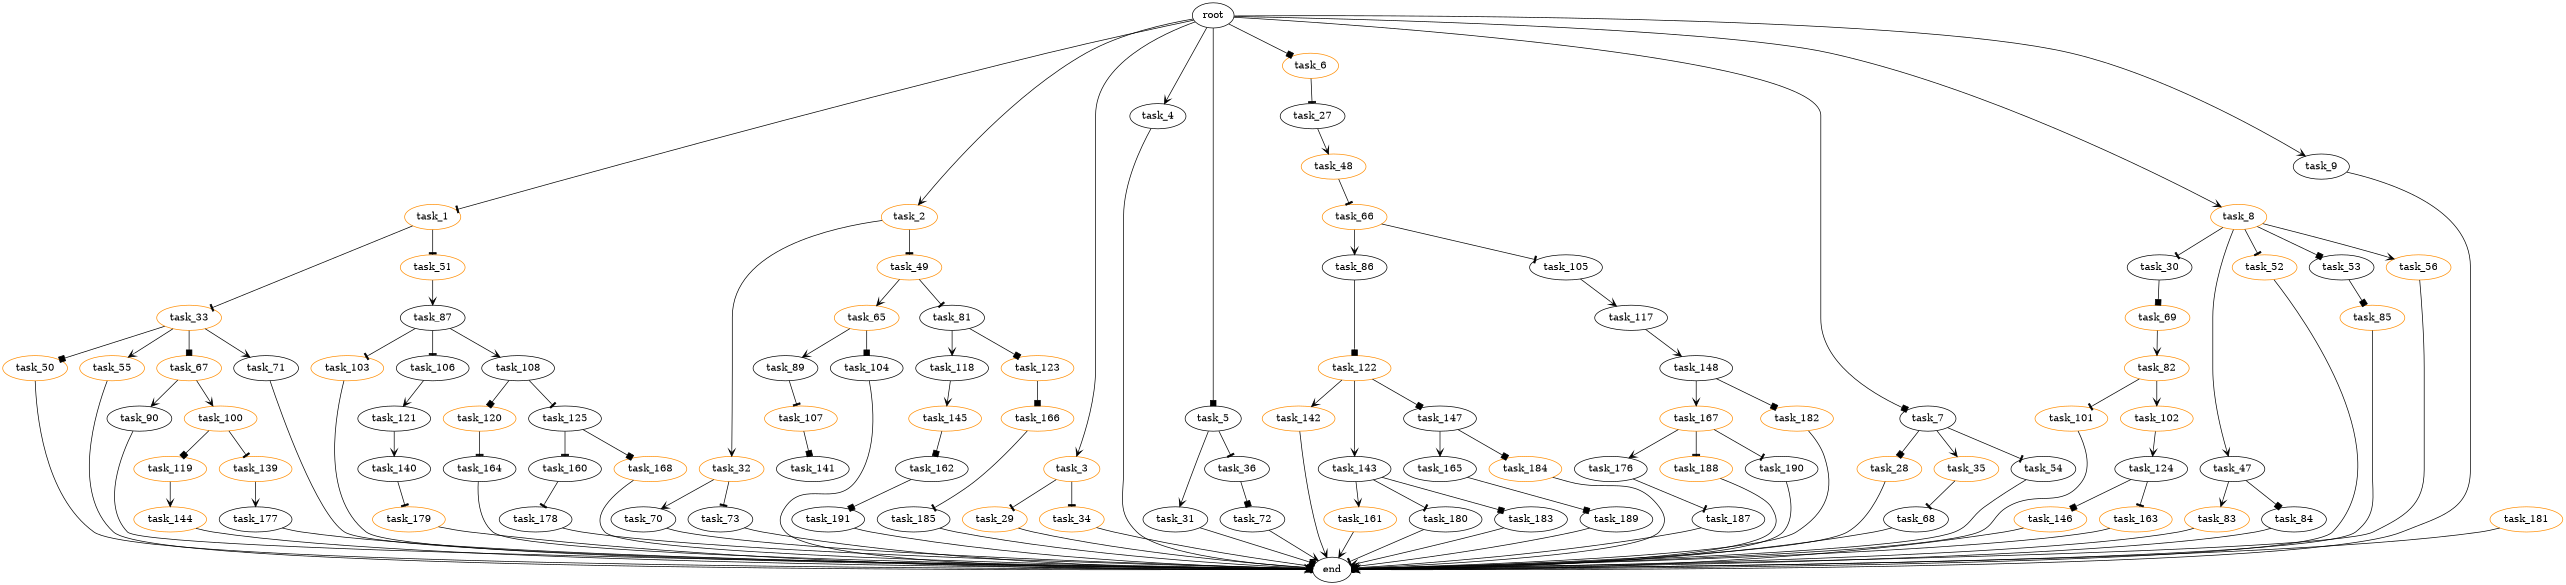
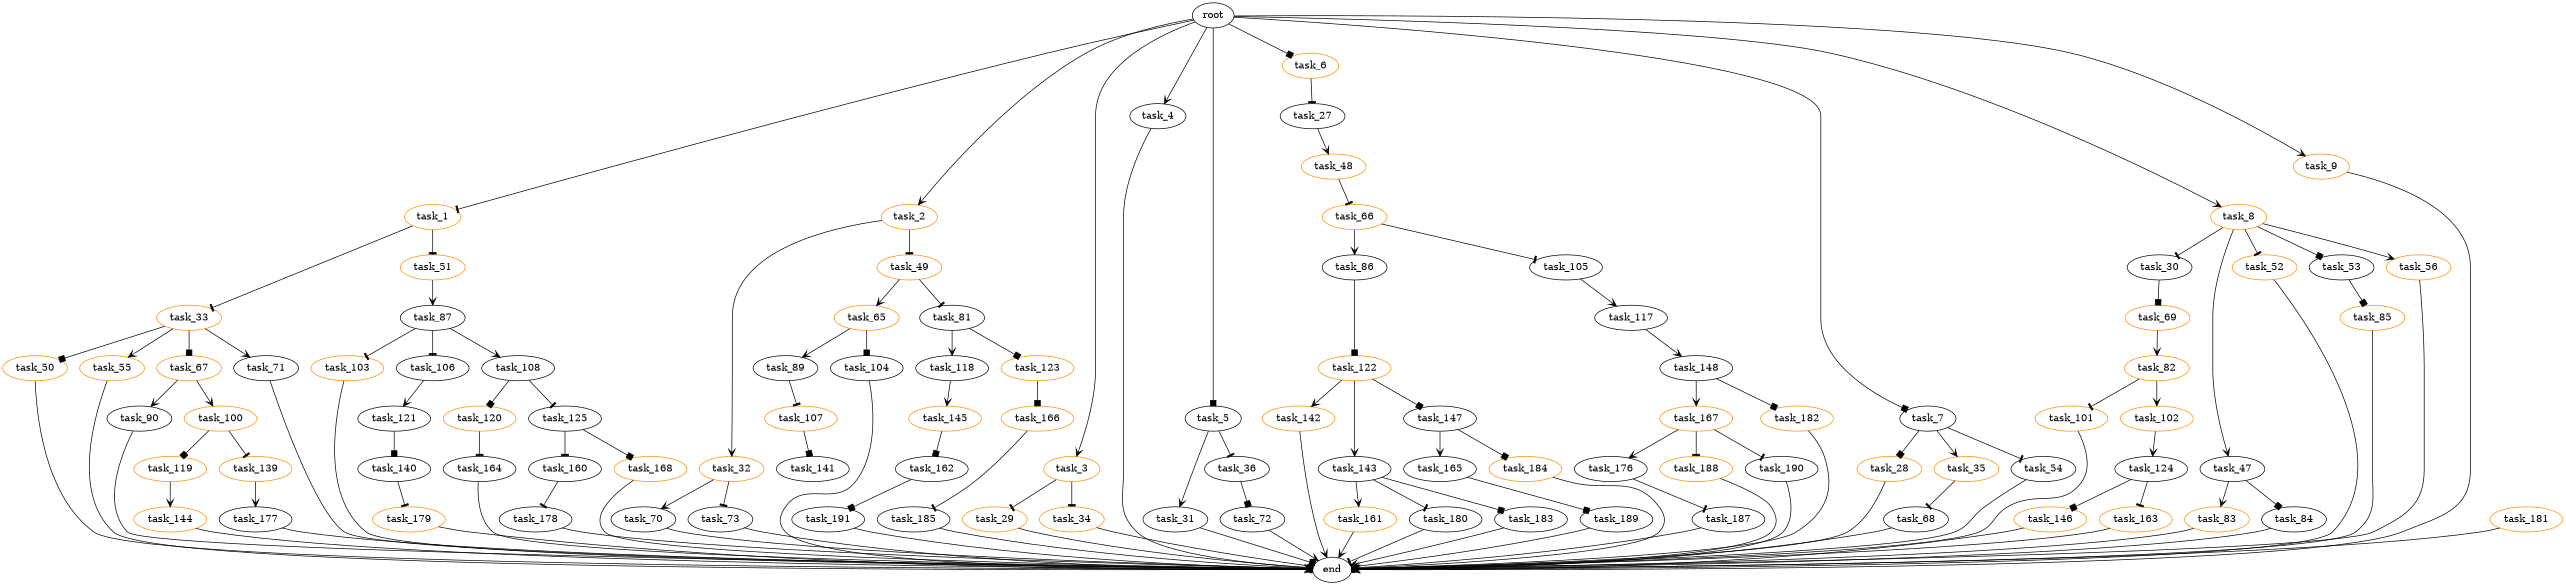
node "task_9": color black -> darkorange
edge "task_121" -> "task_140": arrowhead vee -> box
